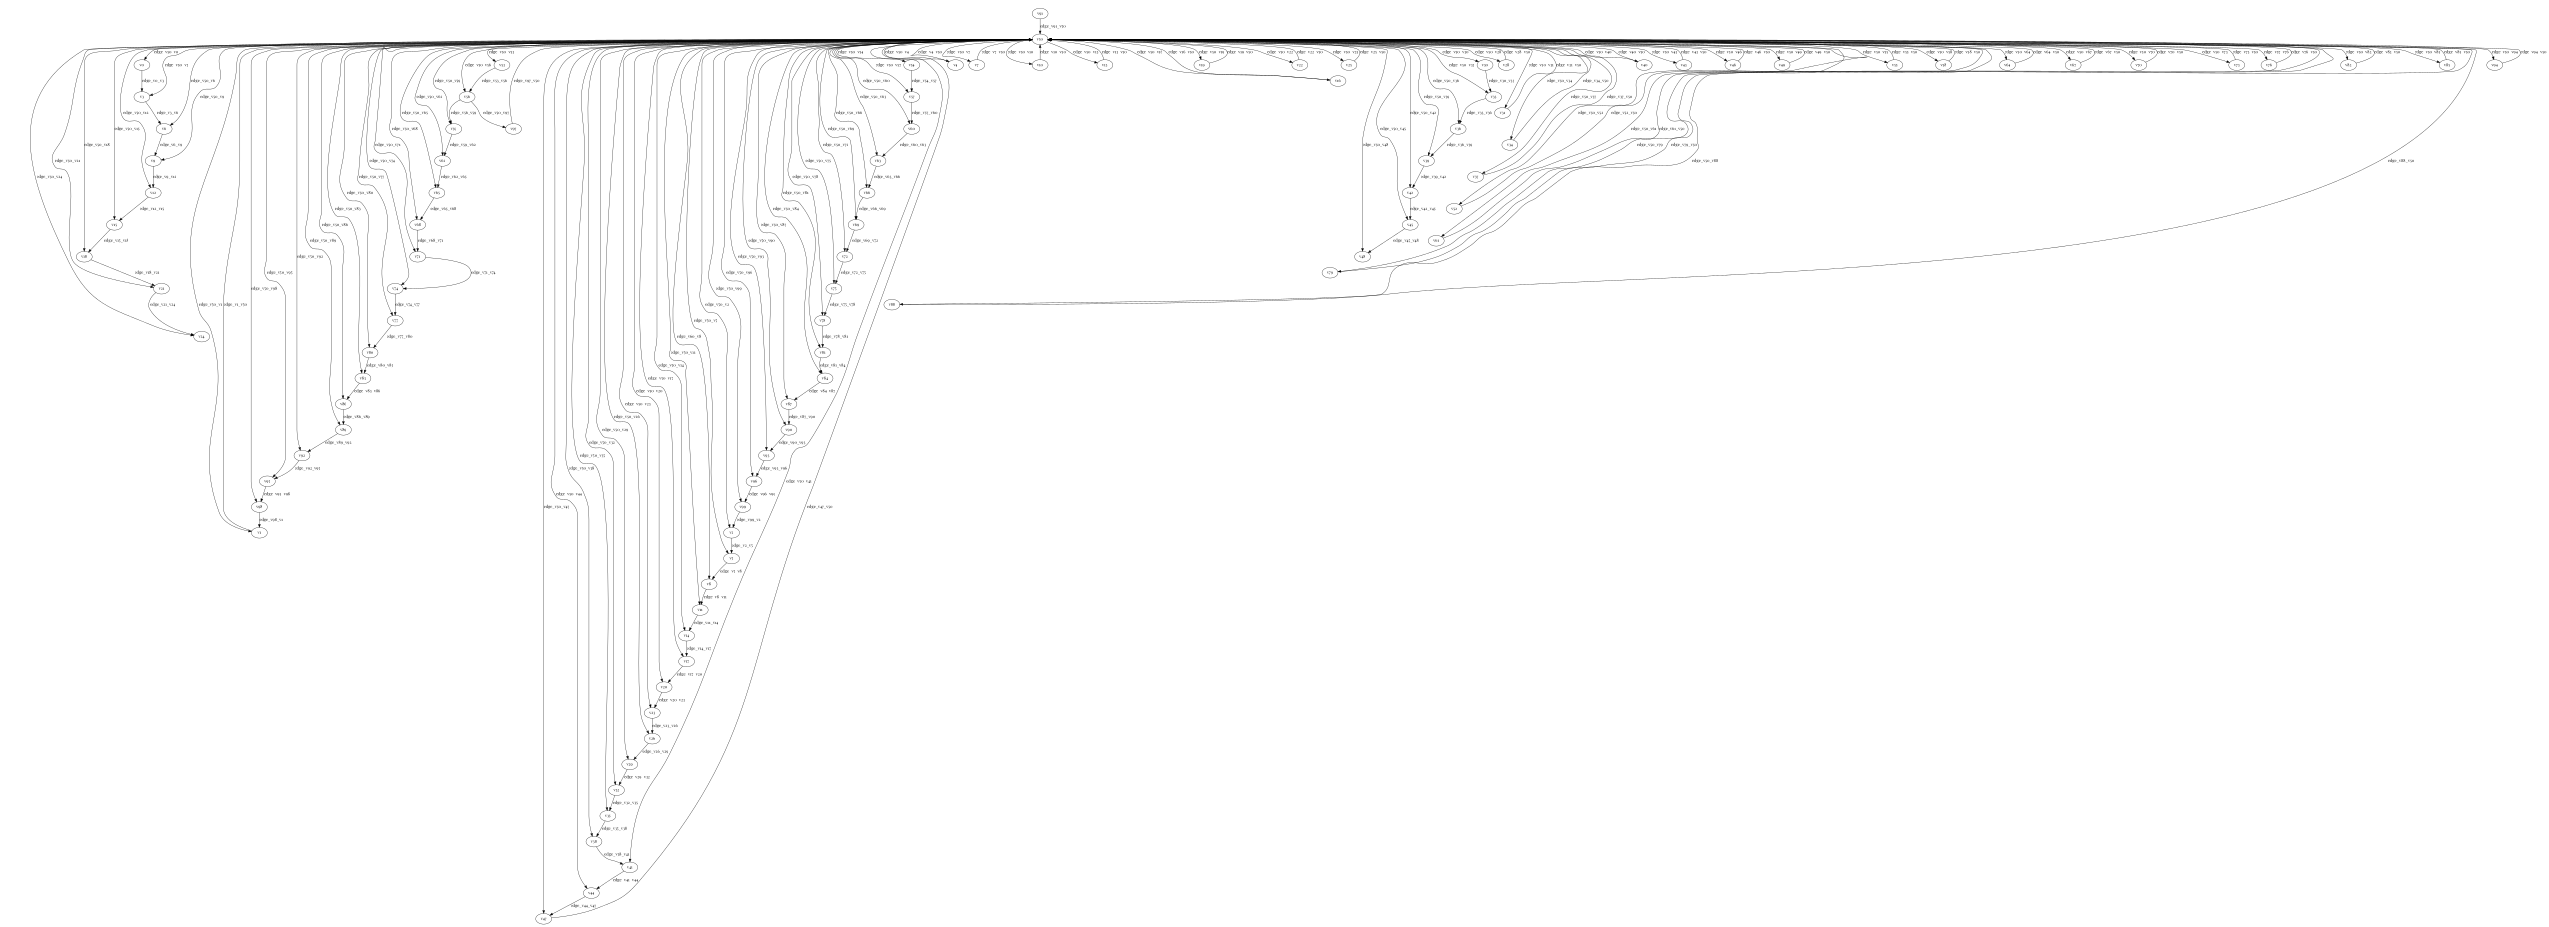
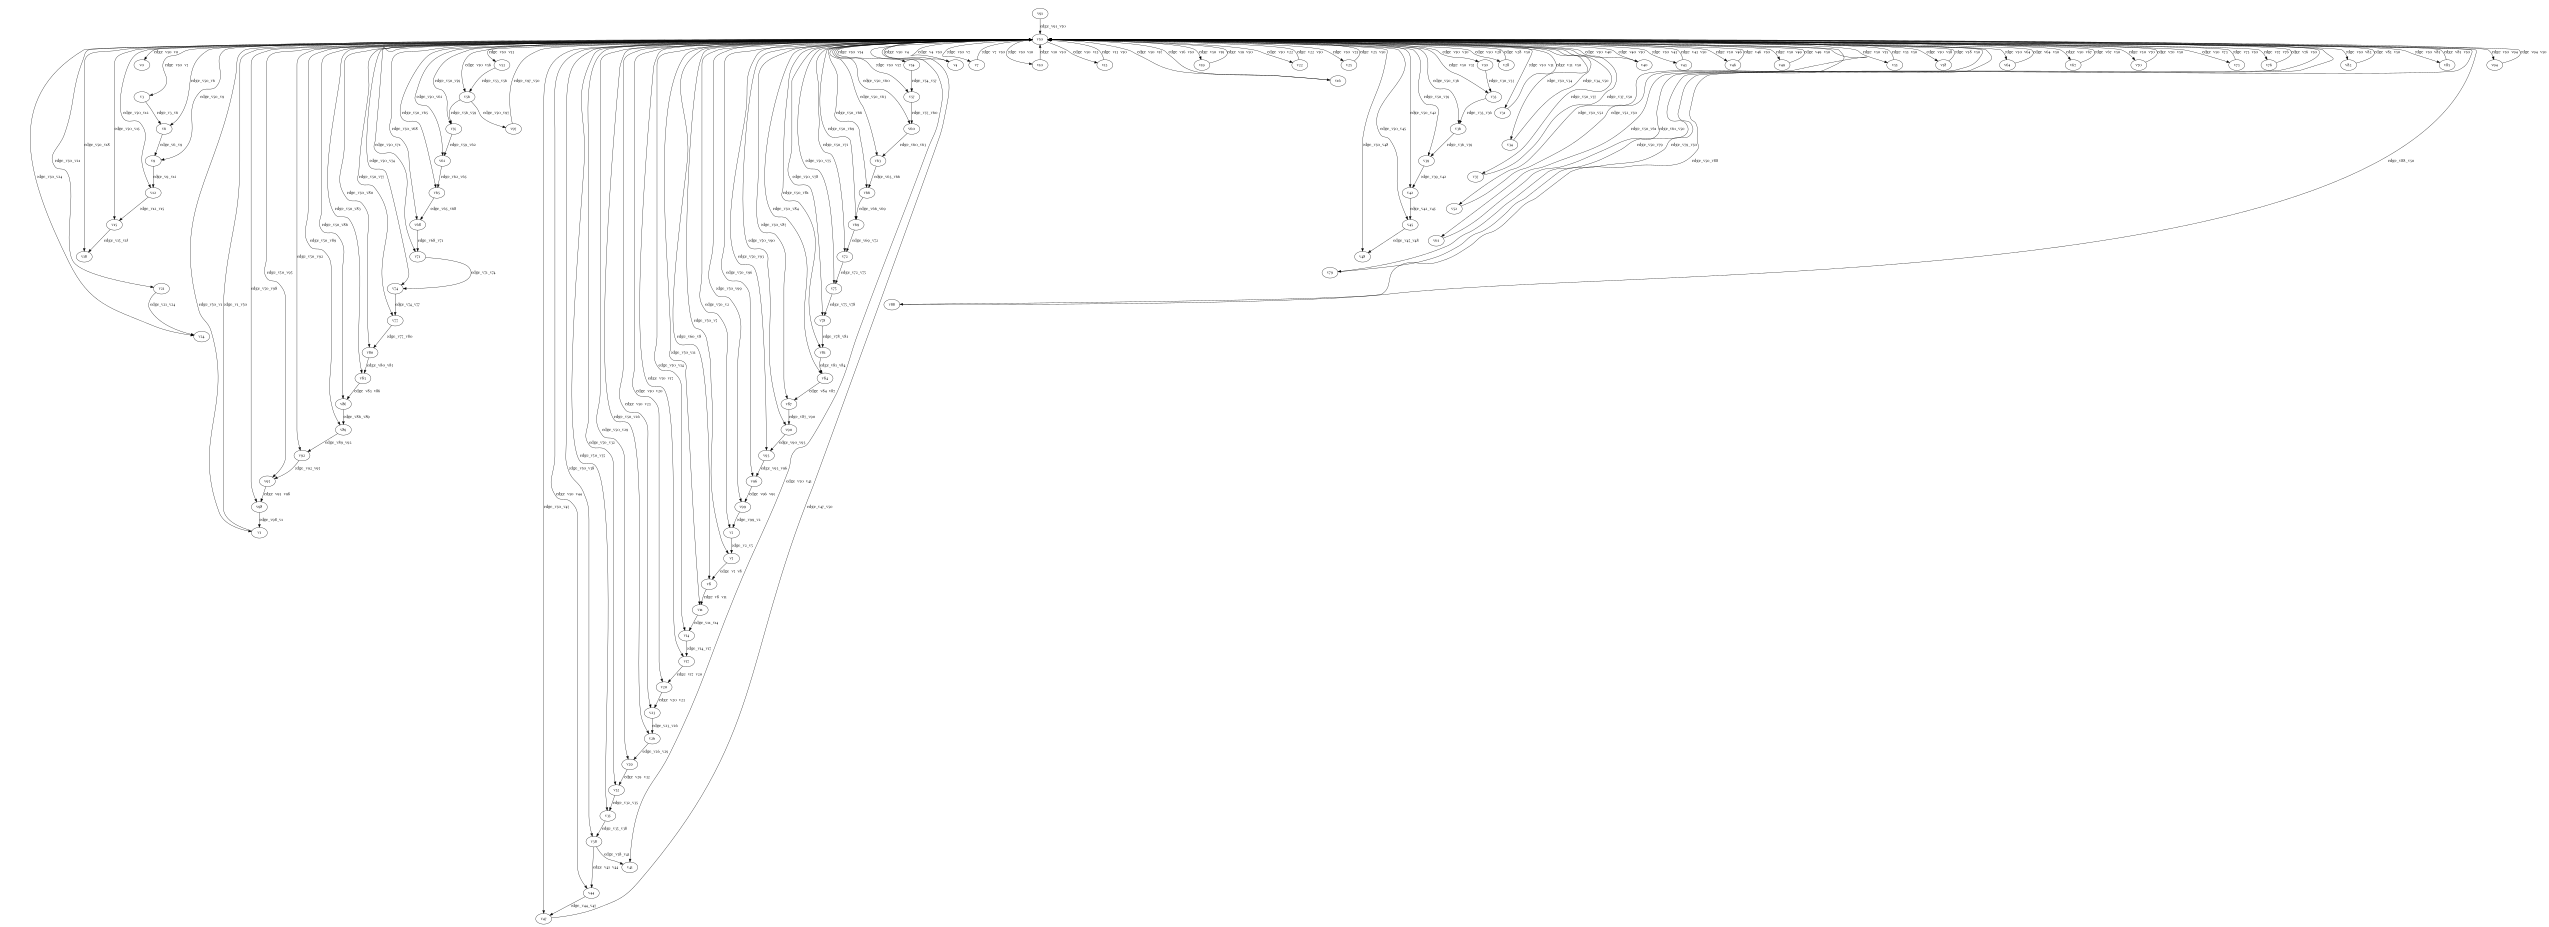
edge "v0" -> "v3": removed, label "edge_v0_v3"
edge "v18" -> "v21": removed, label "edge_v18_v21"
edge "v41" -> "v44": now "v38" -> "v44"
